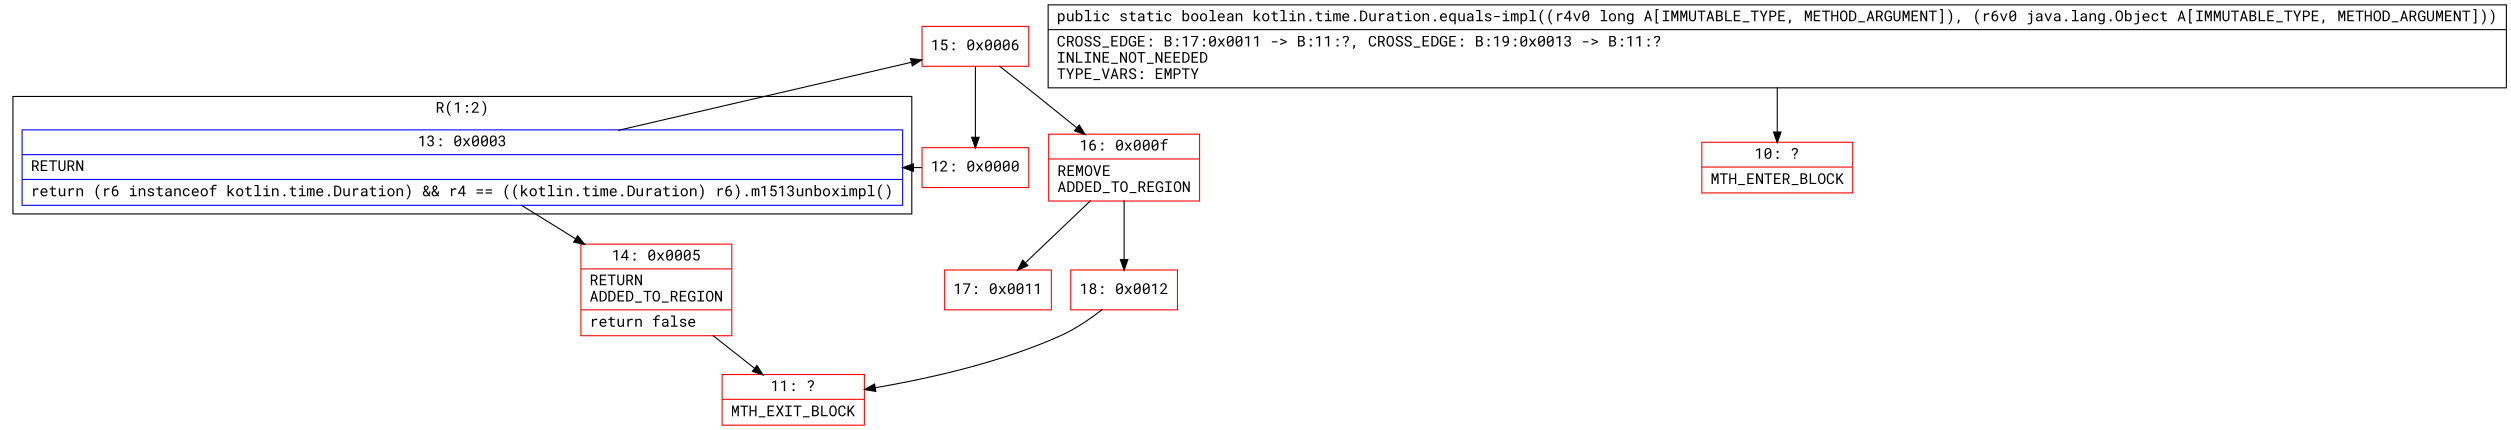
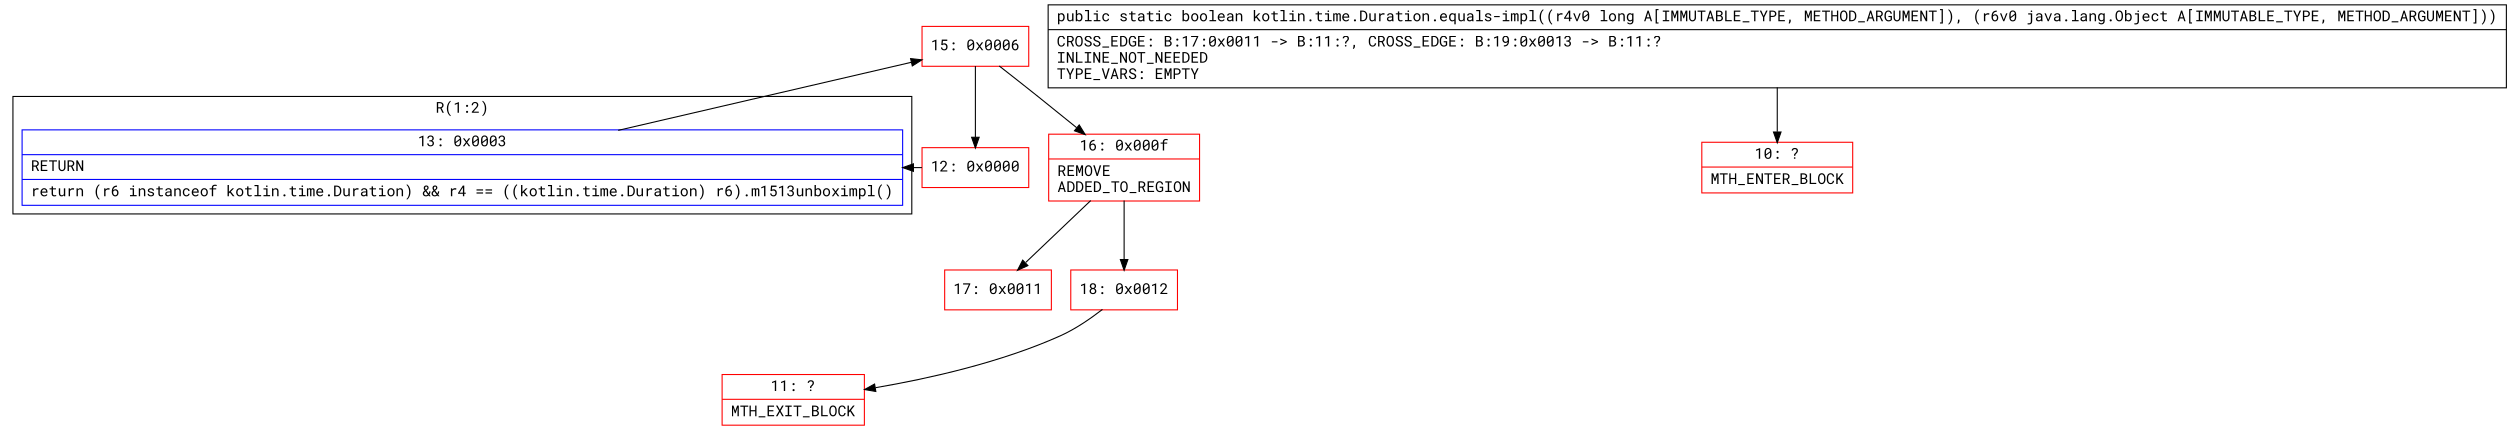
node "14: 0x0005": removed
